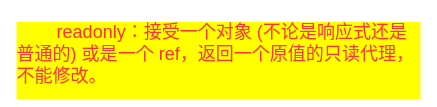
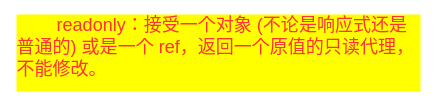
node "readonly：接受一个对象 (不论是响应式还是普通的) 或是一个 ref，返回一个原值的只读代理，不能修改。": moved (218, 60) -> (218, 53)
